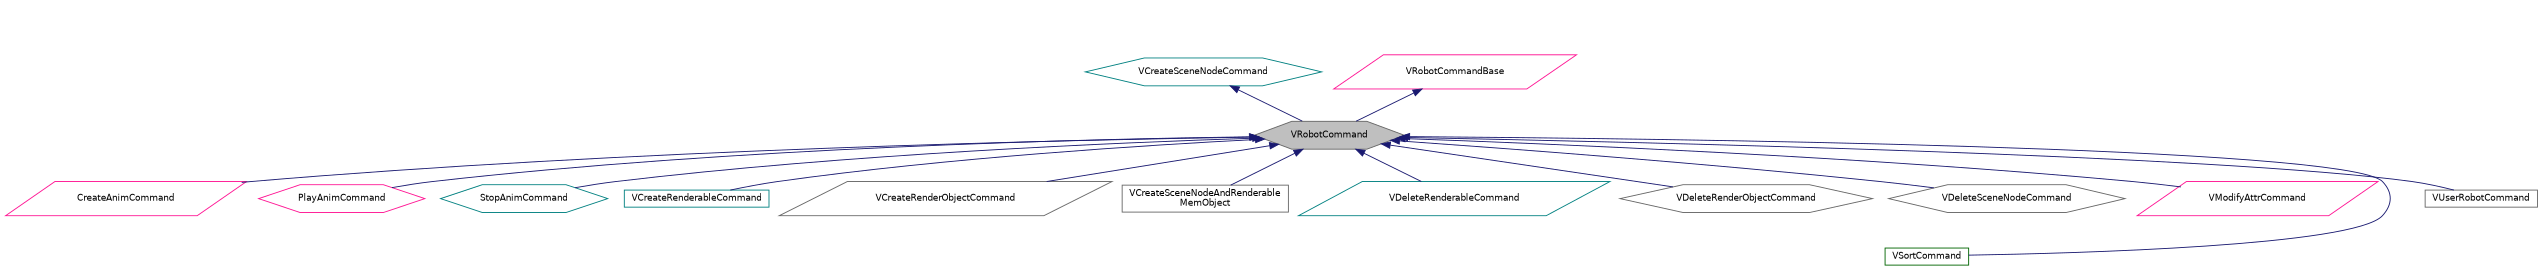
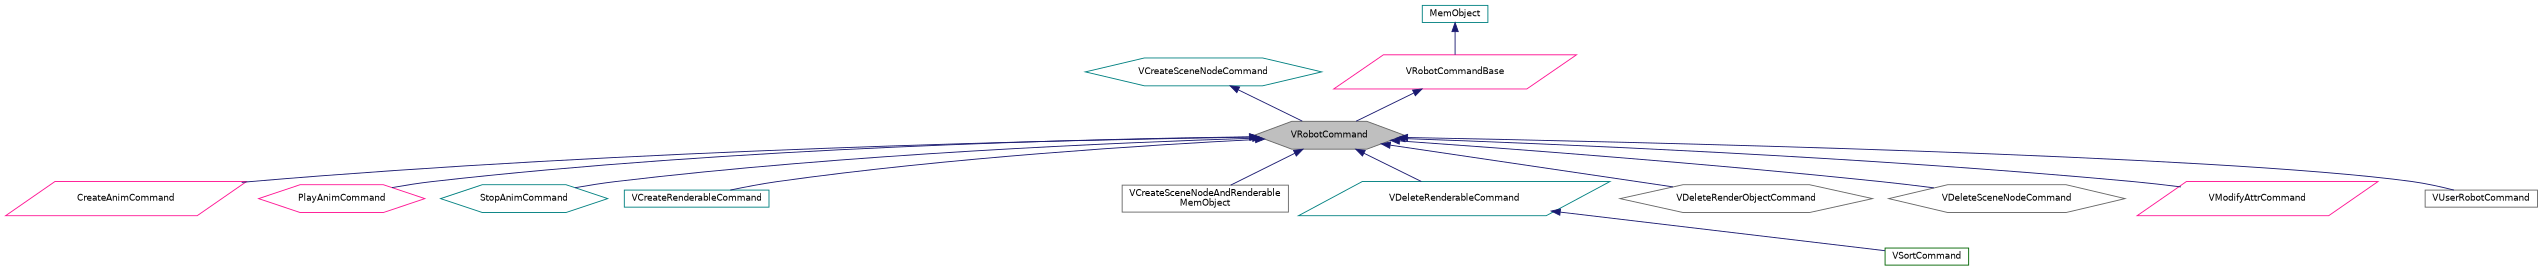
node "MemObject": added
edge "VSortCommand" -> "VRobotCommand": now "VSortCommand" -> "VDeleteRenderableCommand"
node "VCreateRenderObjectCommand": removed
